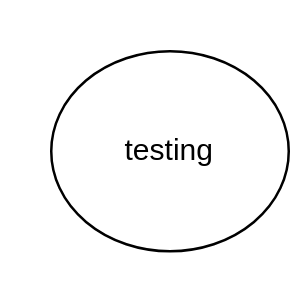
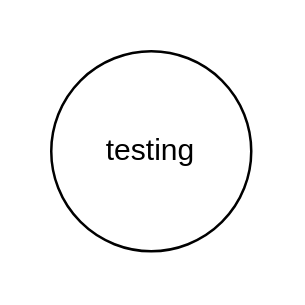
node "testing": size 238x200 -> 200x200
